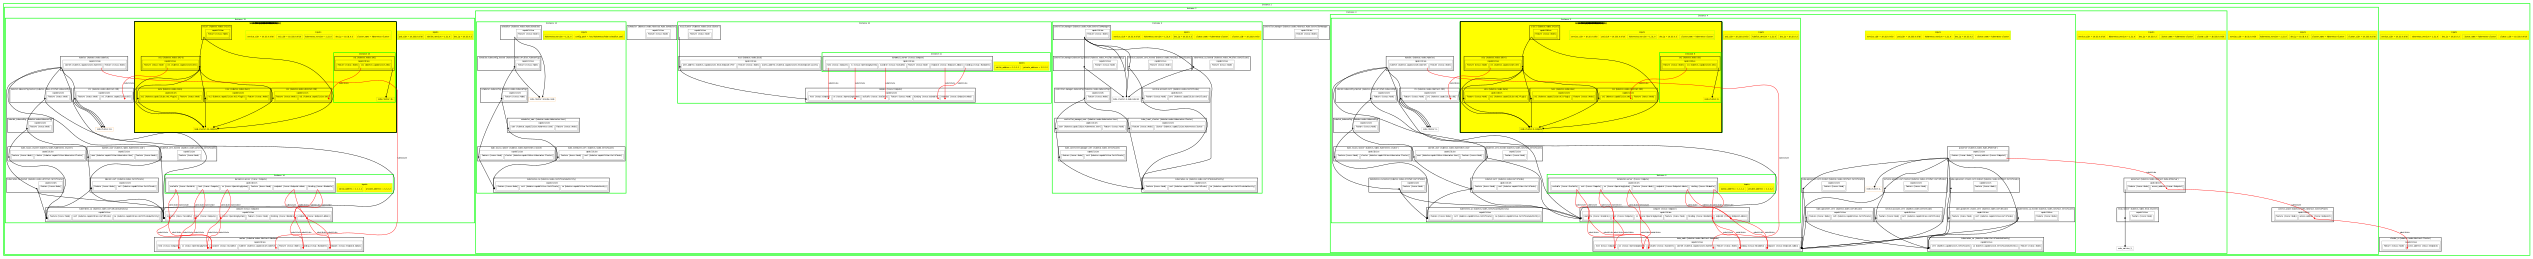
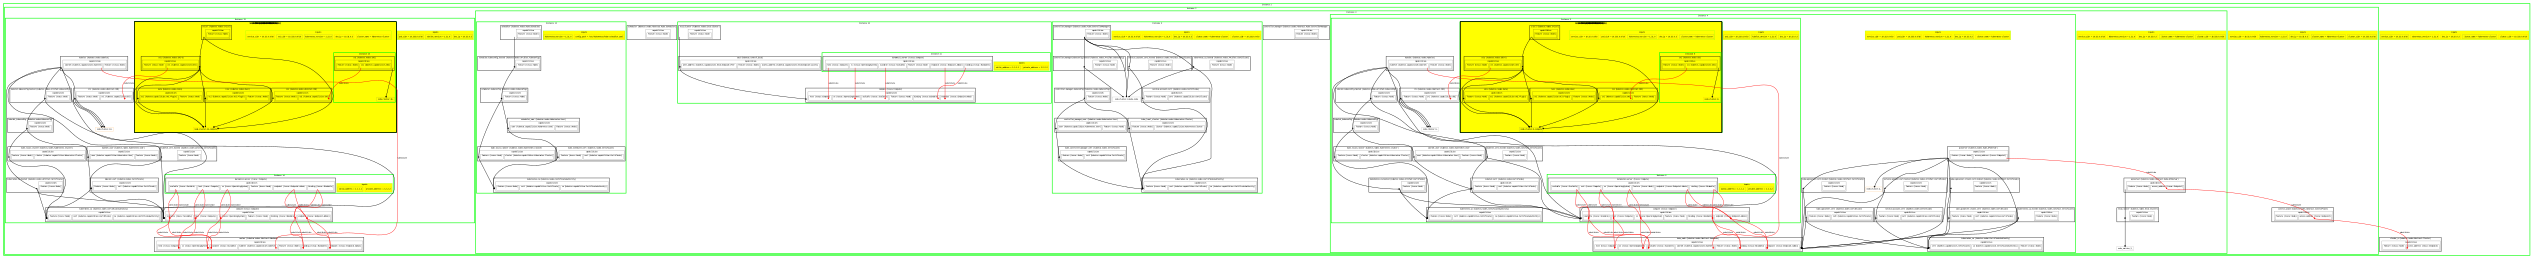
cluster "etcd (kubetos.nodes.Etcd)": label "etcd (kubetos.nodes.Etcd)" -> "etcd (kubetos.control.Etcd)"
node "node_cluster_12_kube_node": removed
node "node_cluster_9_kube_kubelet": label "node_cluster_9_kube_kubelet" -> "node_cluster_9_kube_node"
